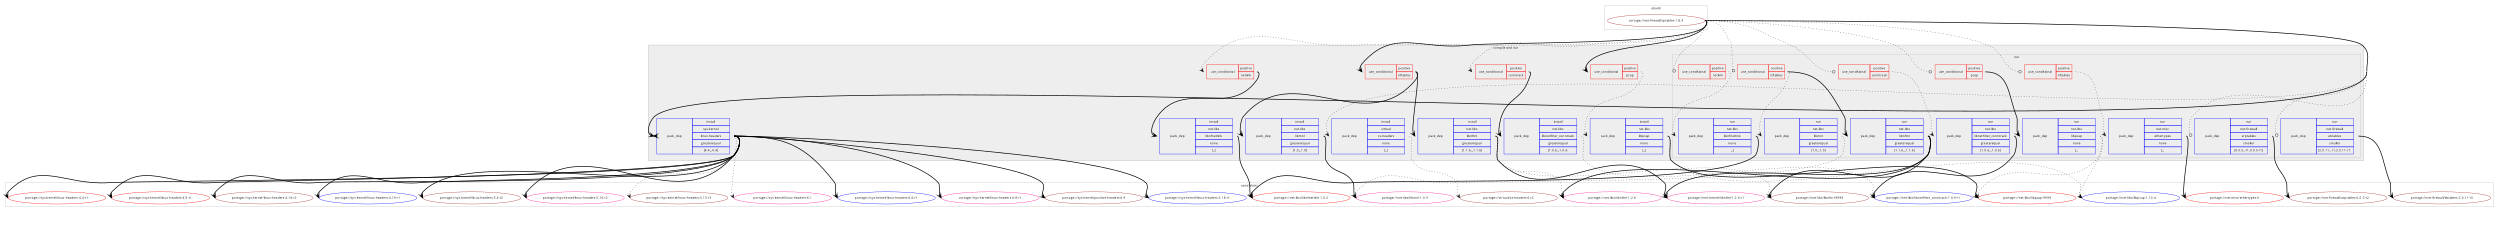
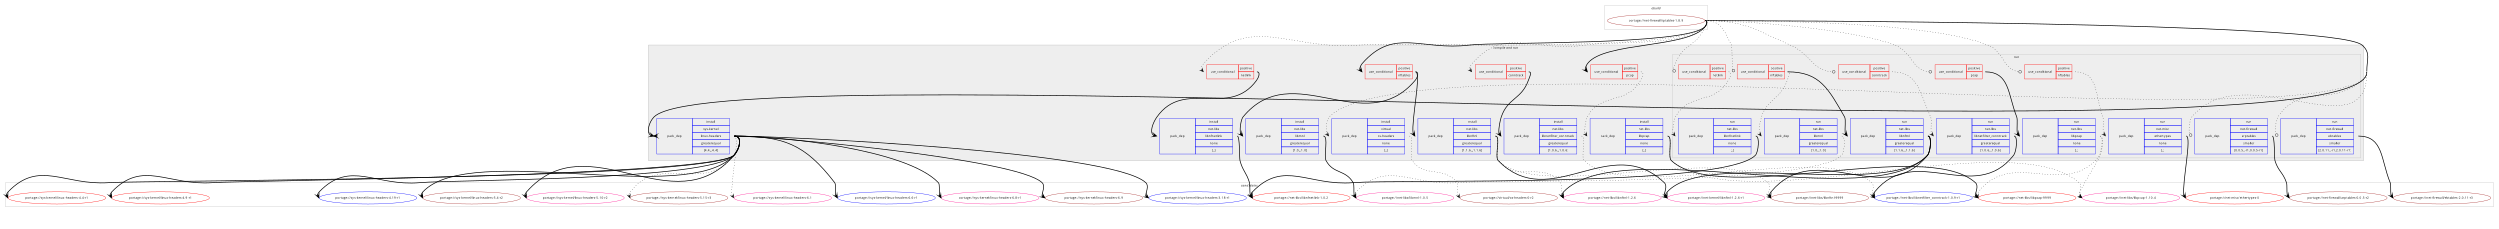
node "portage://sys-kernel/linux-headers-4.14-r2": removed
node "portage://sys-kernel/positive-headers-6.9": label "portage://sys-kernel/positive-headers-6.9" -> "portage://sys-kernel/linux-headers-6.9"
node "portage://net-libs/libpcap-1.10.4": color blue -> deeppink
